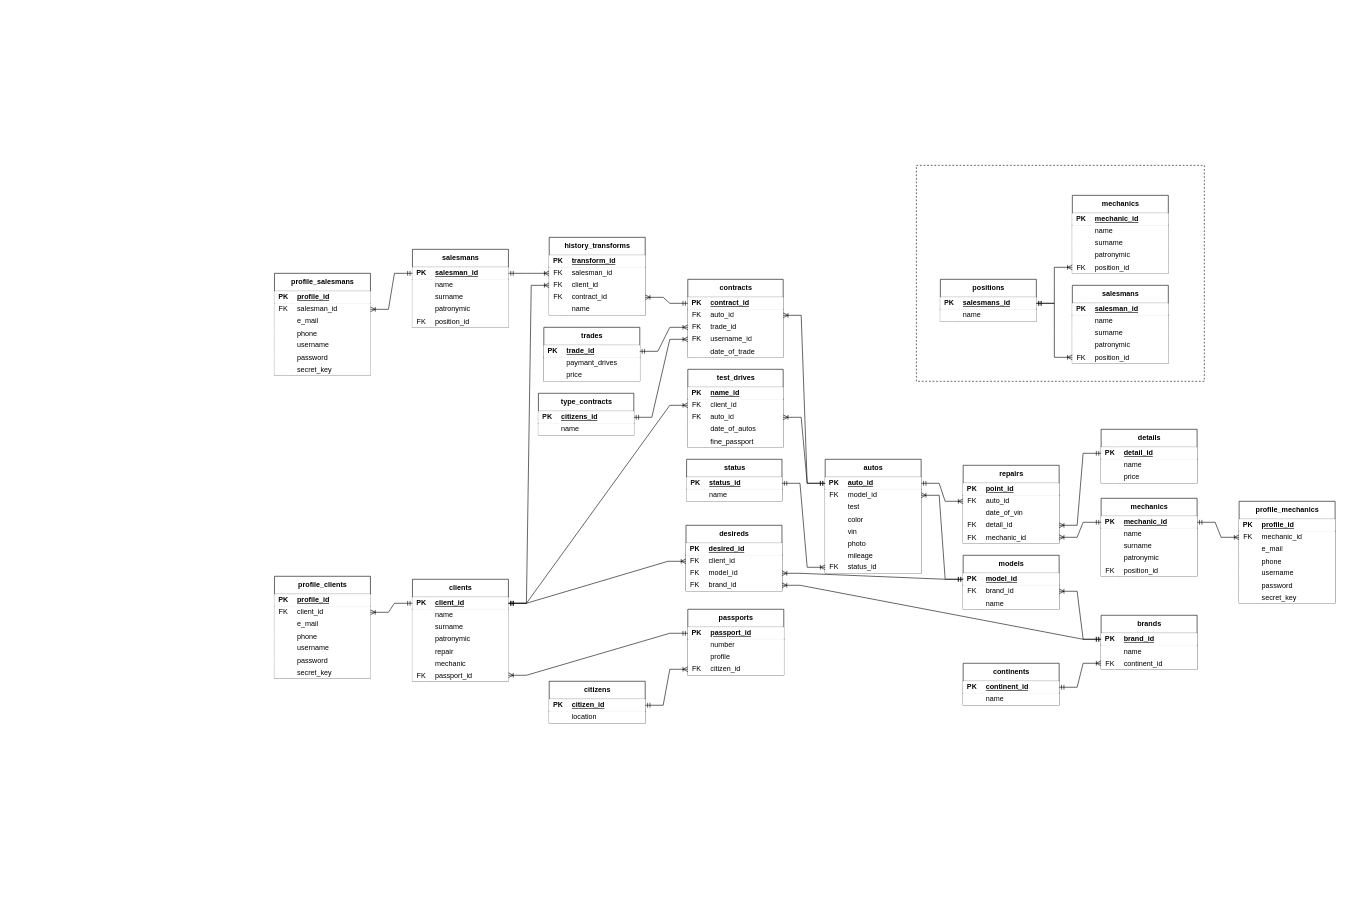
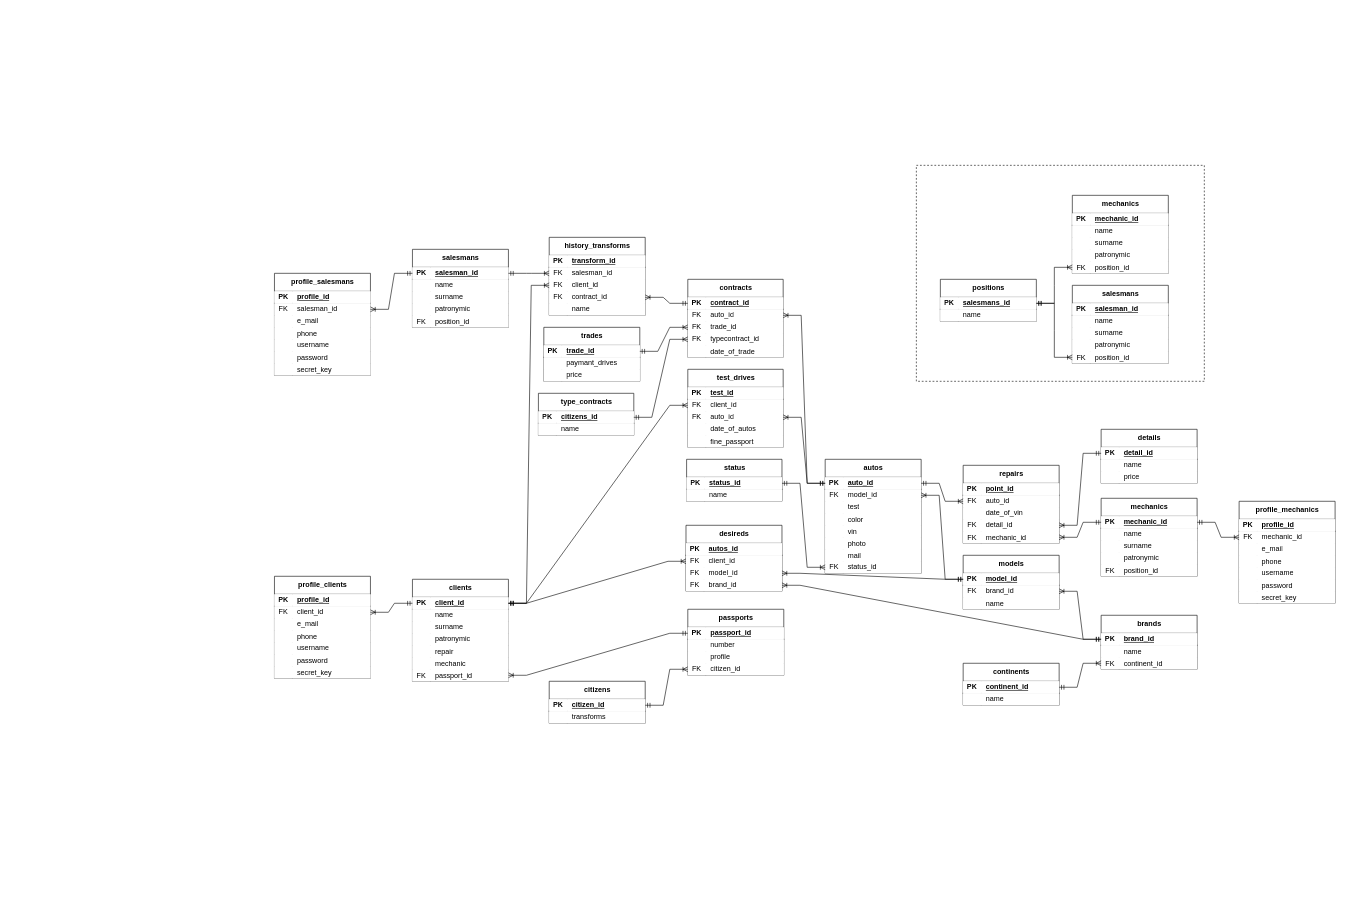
node "username_id": label "username_id" -> "typecontract_id"
node "name_id": label "name_id" -> "test_id"
node "desired_id": label "desired_id" -> "autos_id"
node "mileage": label "mileage" -> "mail"
node "location": label "location" -> "transforms"
